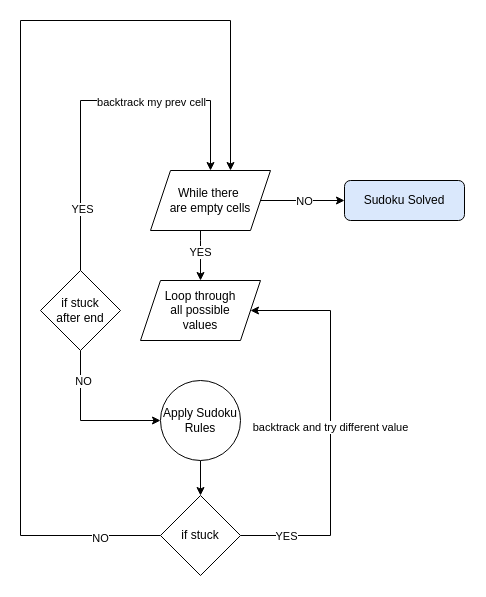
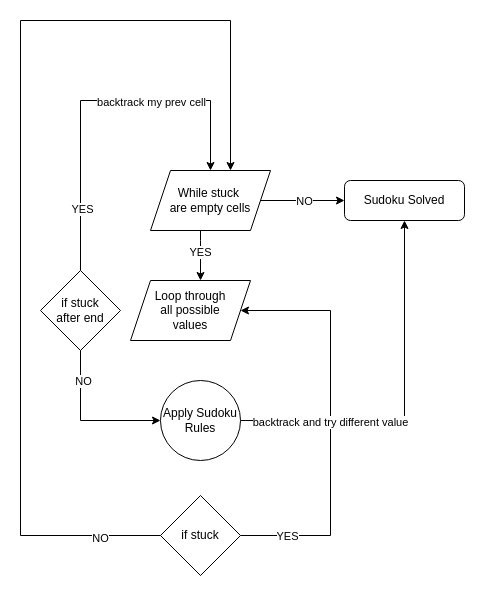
node "While there are empty cells": label "While there are empty cells" -> "While stuck are empty cells"
node "Sudoku Solved": fillcolor #dae8fc -> #ffffff
node "Loop through all possible values": moved (201, 311) -> (191, 311)
edge "Apply Sudoku Rules" -> "if stuck": now "Apply Sudoku Rules" -> "Sudoku Solved"
